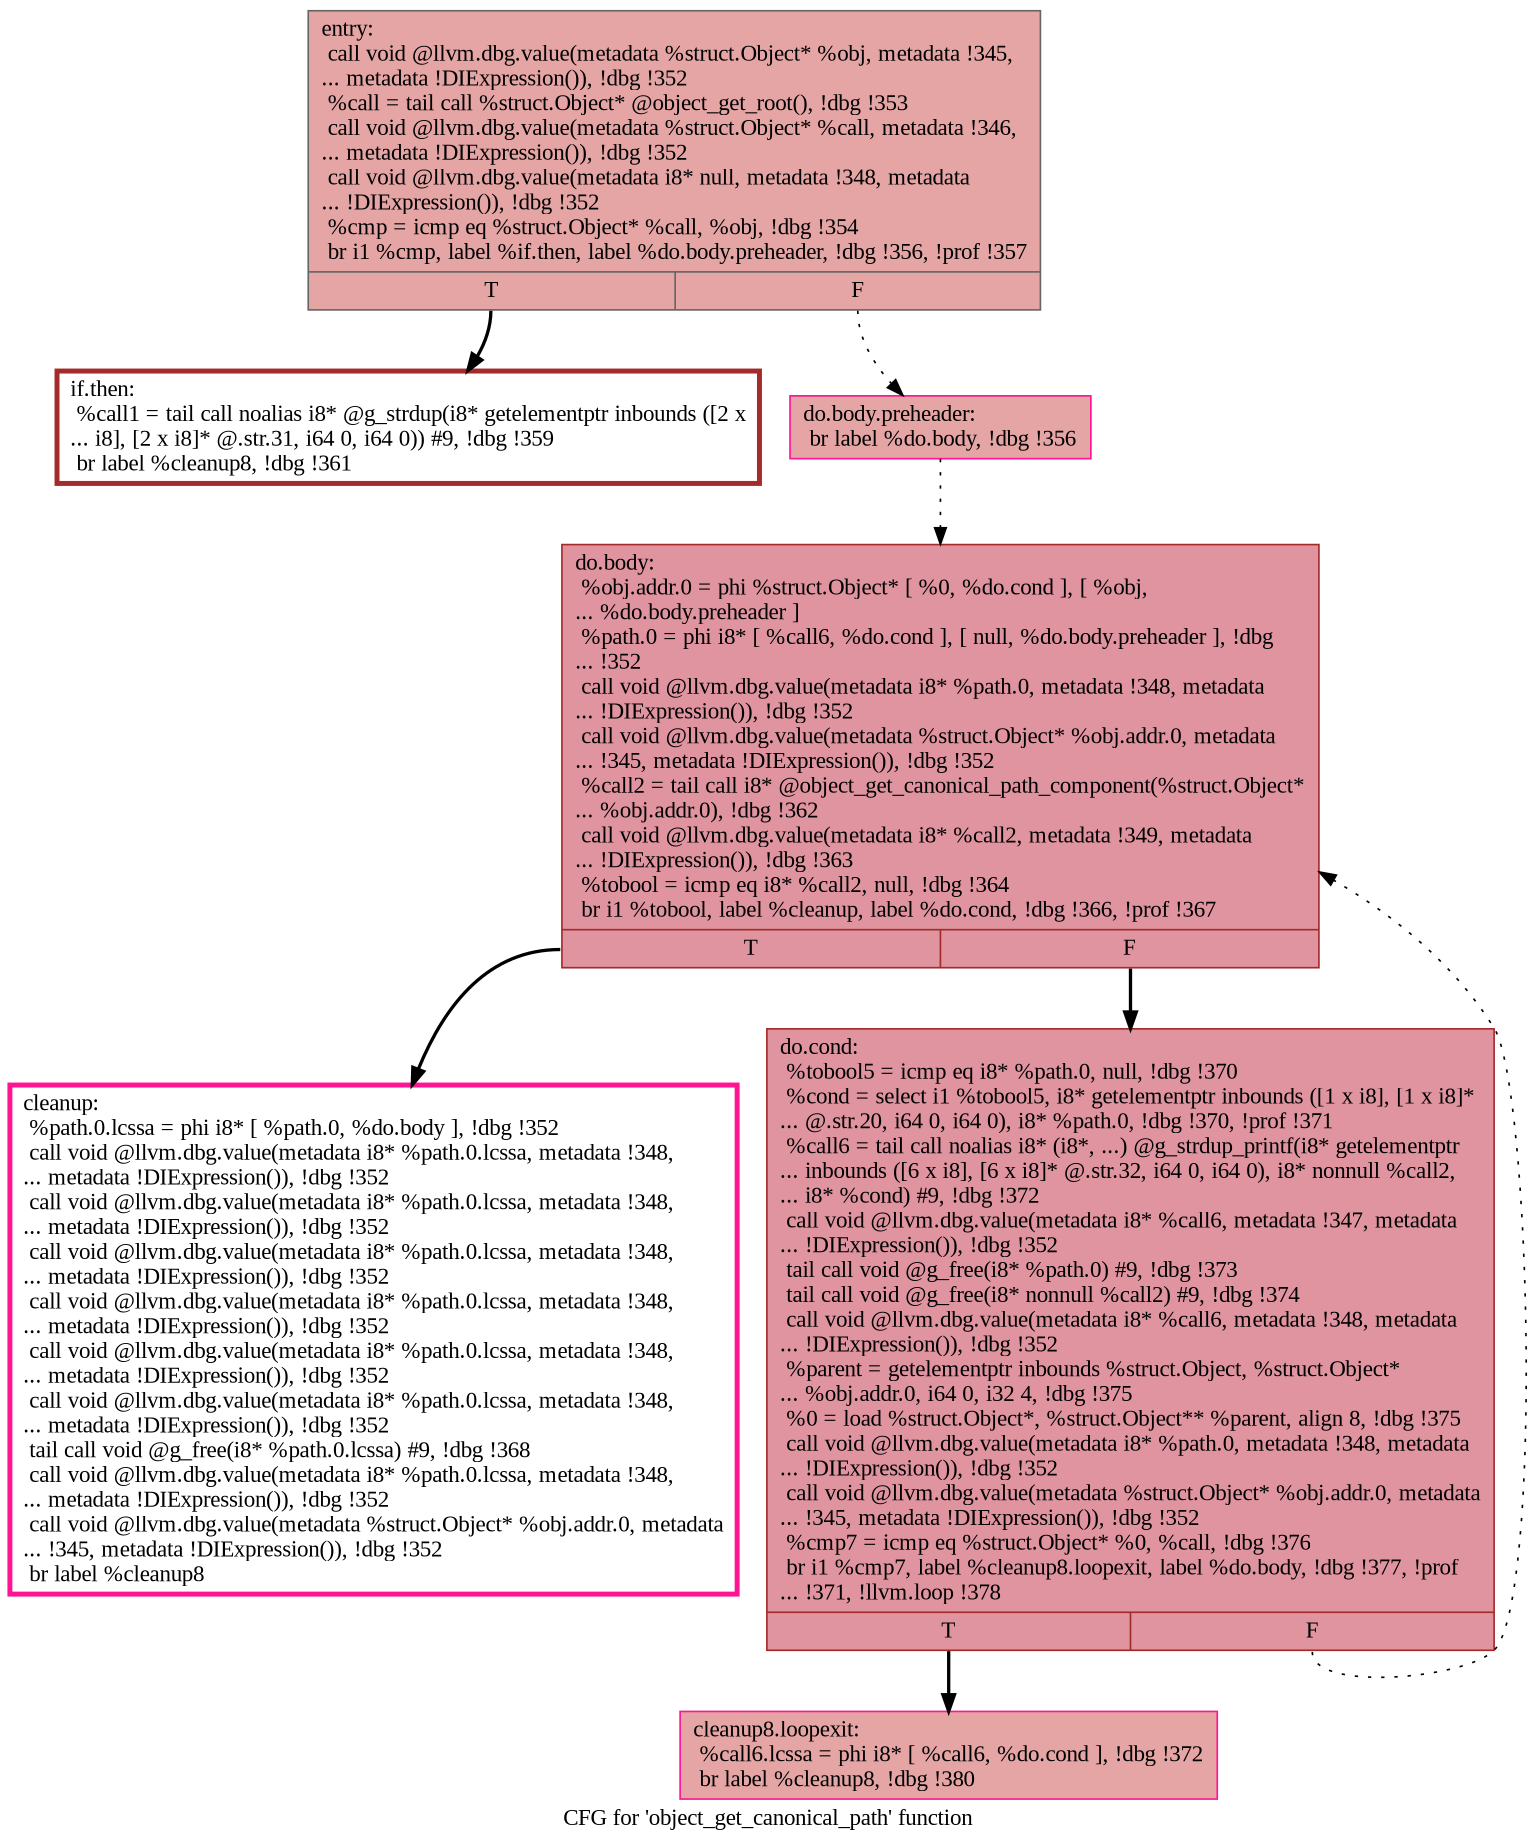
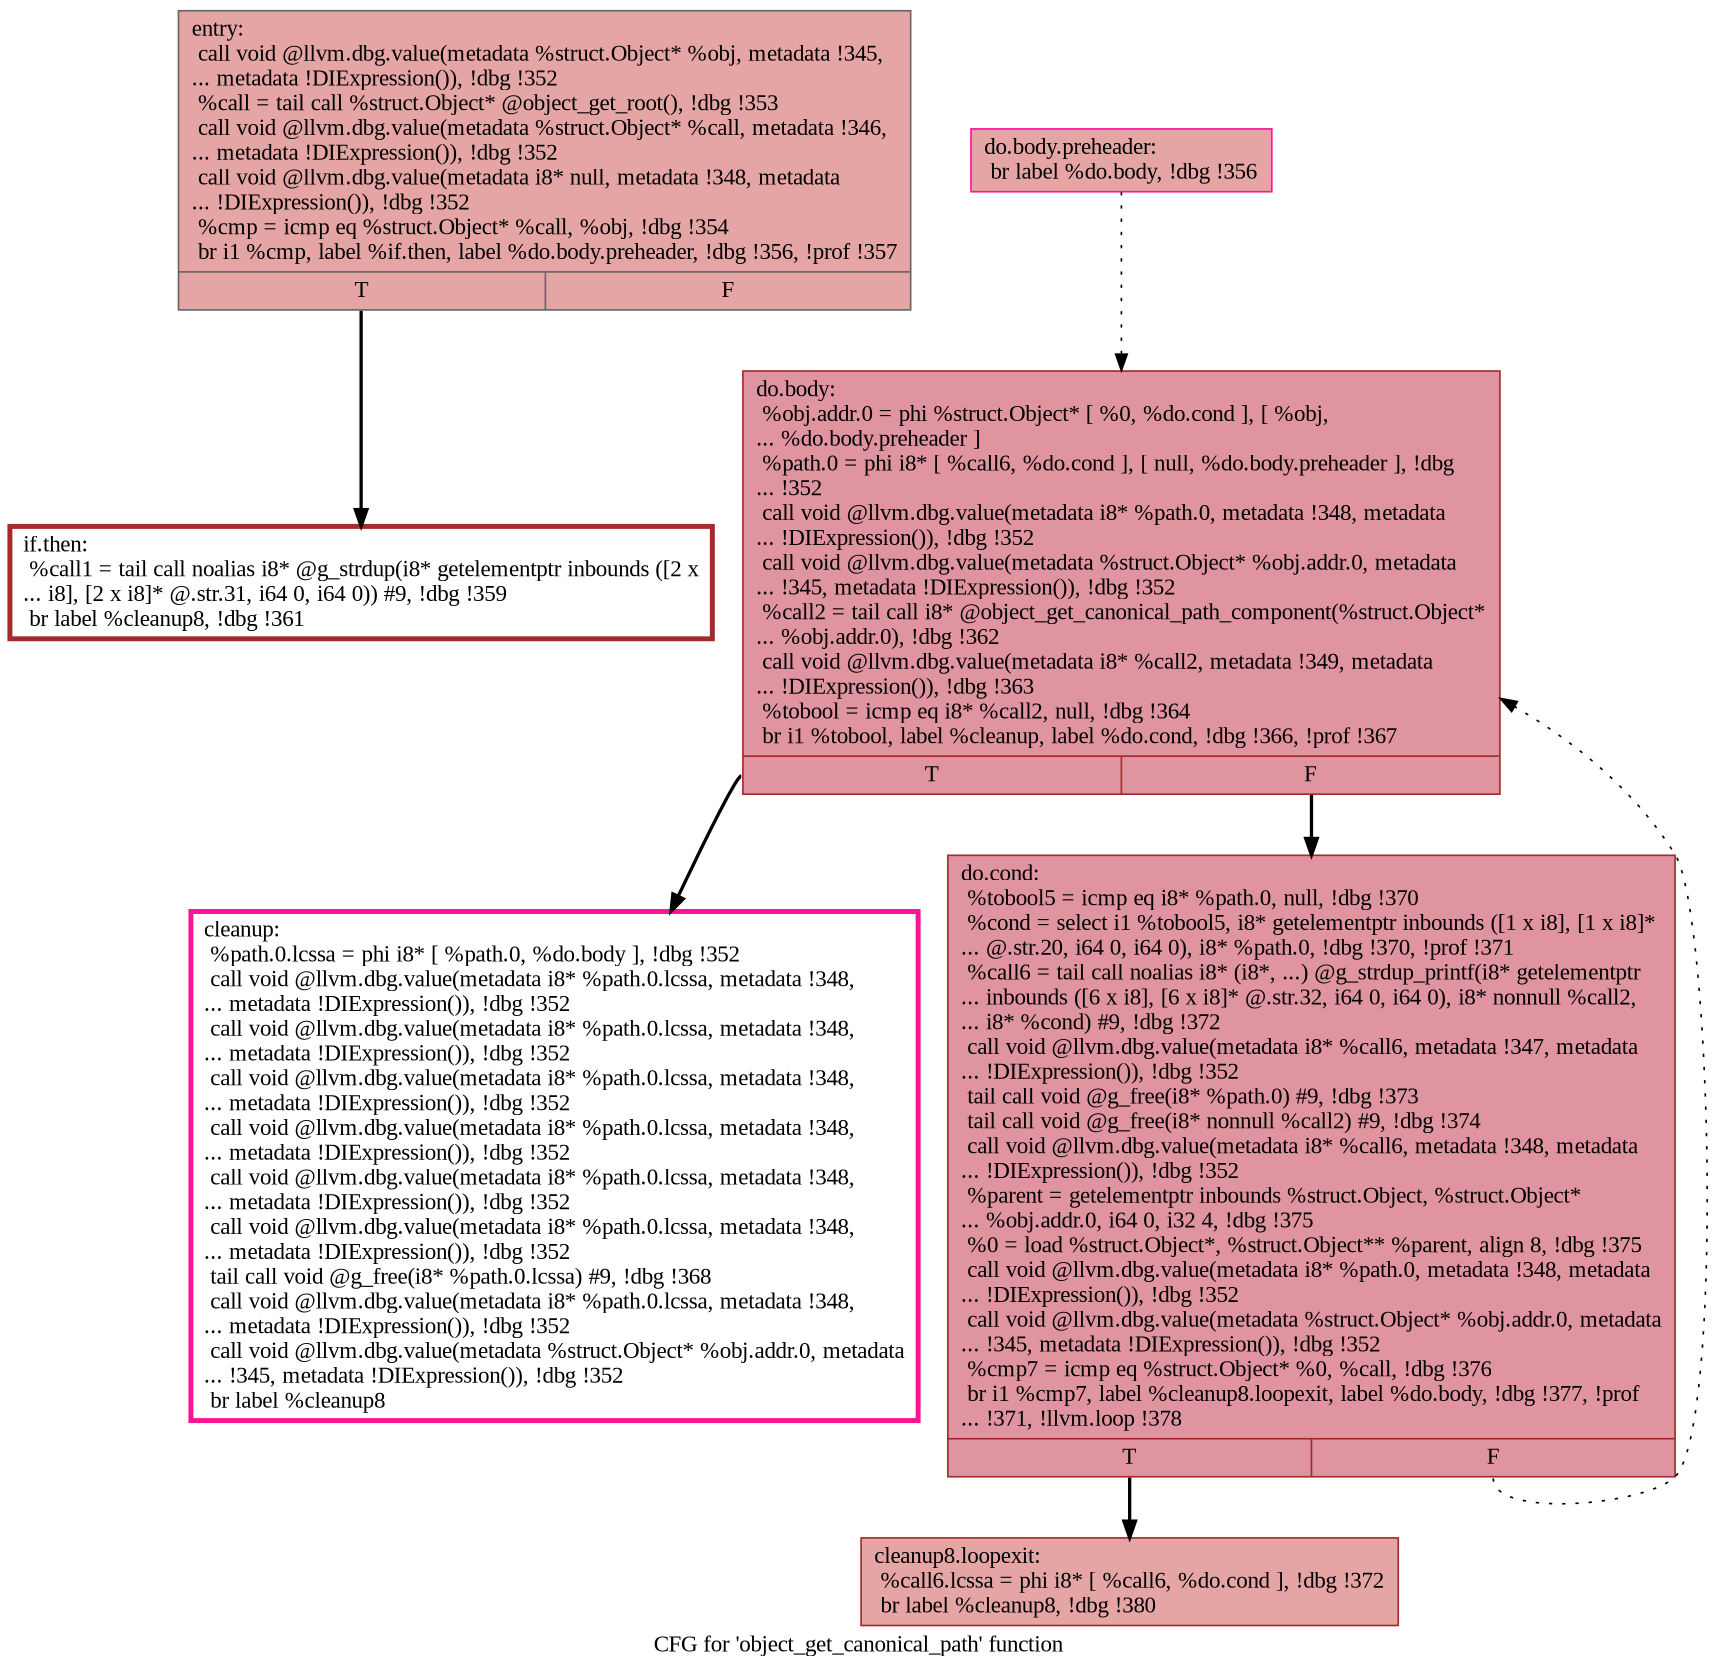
edge "entry:" -> "do.body.preheader:": removed
node "cleanup8.loopexit:": color deeppink -> brown
